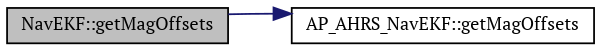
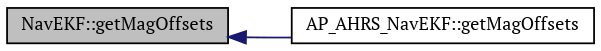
edge "NavEKF::getMagOffsets" -> "AP_AHRS_NavEKF::getMagOffsets": reversed
